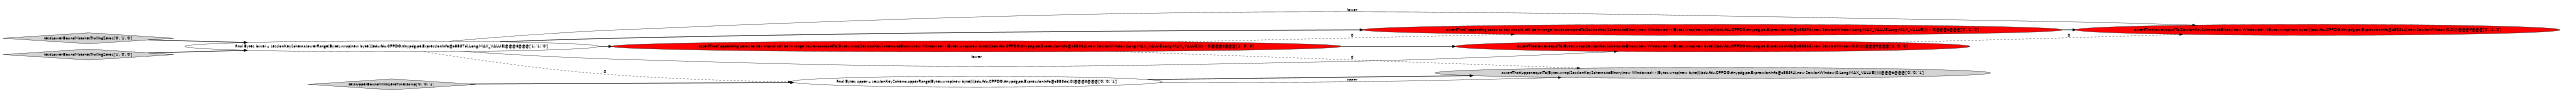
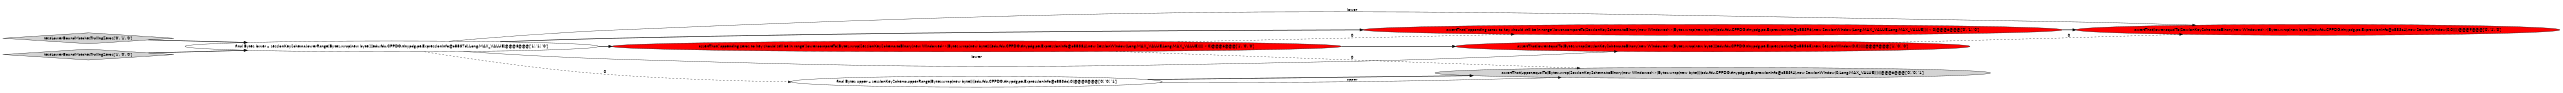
node "testUpperBoundWithZeroTimestamp['0', '0', '1']": removed
